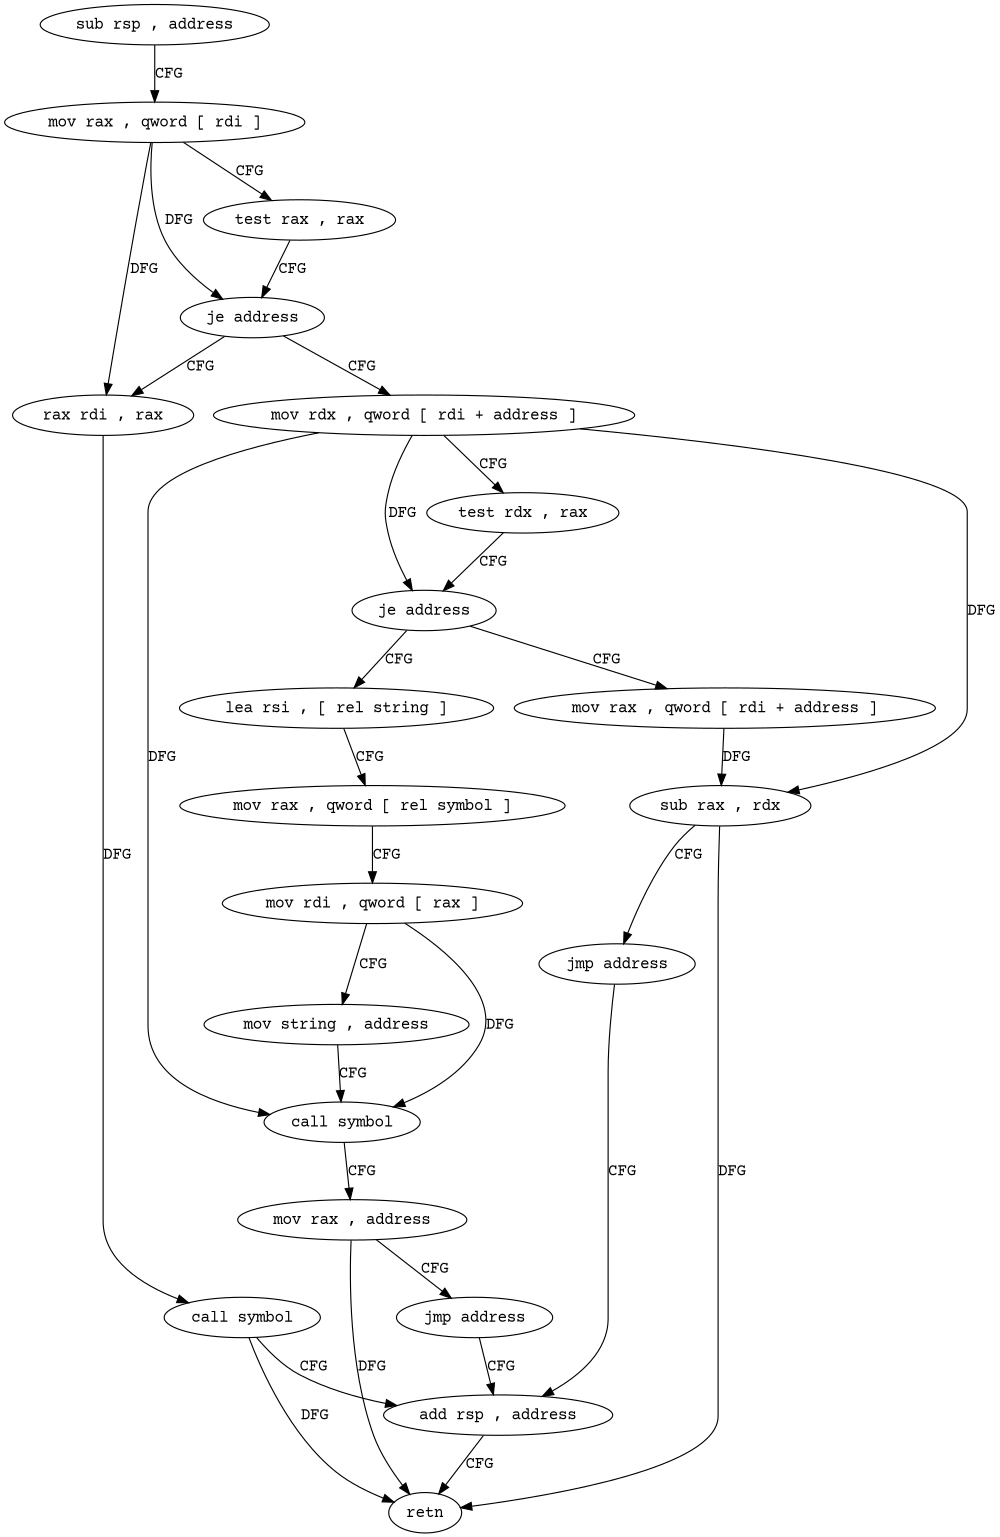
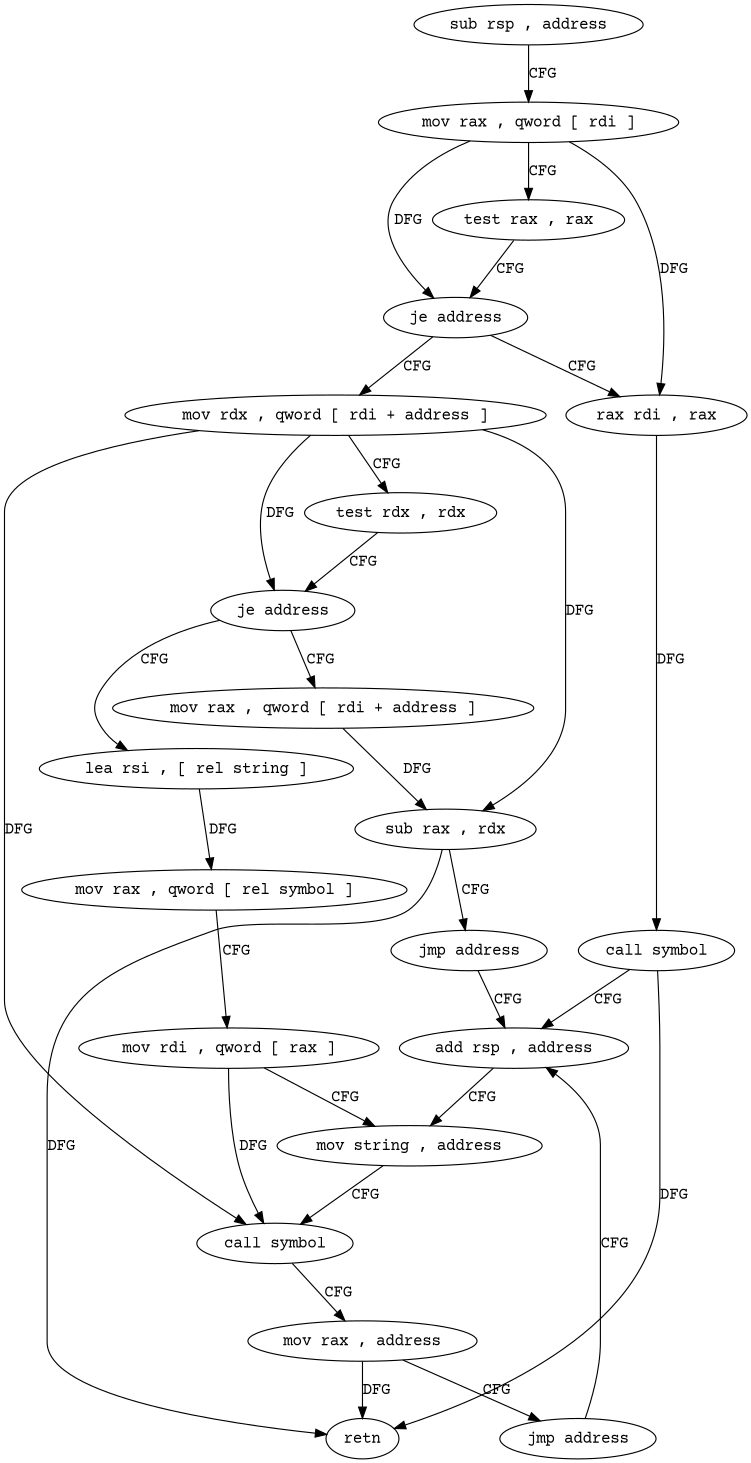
node "test rdx , rax": label "test rdx , rax" -> "test rdx , rdx"
edge "lea rsi , [ rel string ]" -> "mov rax , qword [ rel symbol ]": label "CFG" -> "DFG"
edge "add rsp , address" -> "retn": now "add rsp , address" -> "mov string , address"
